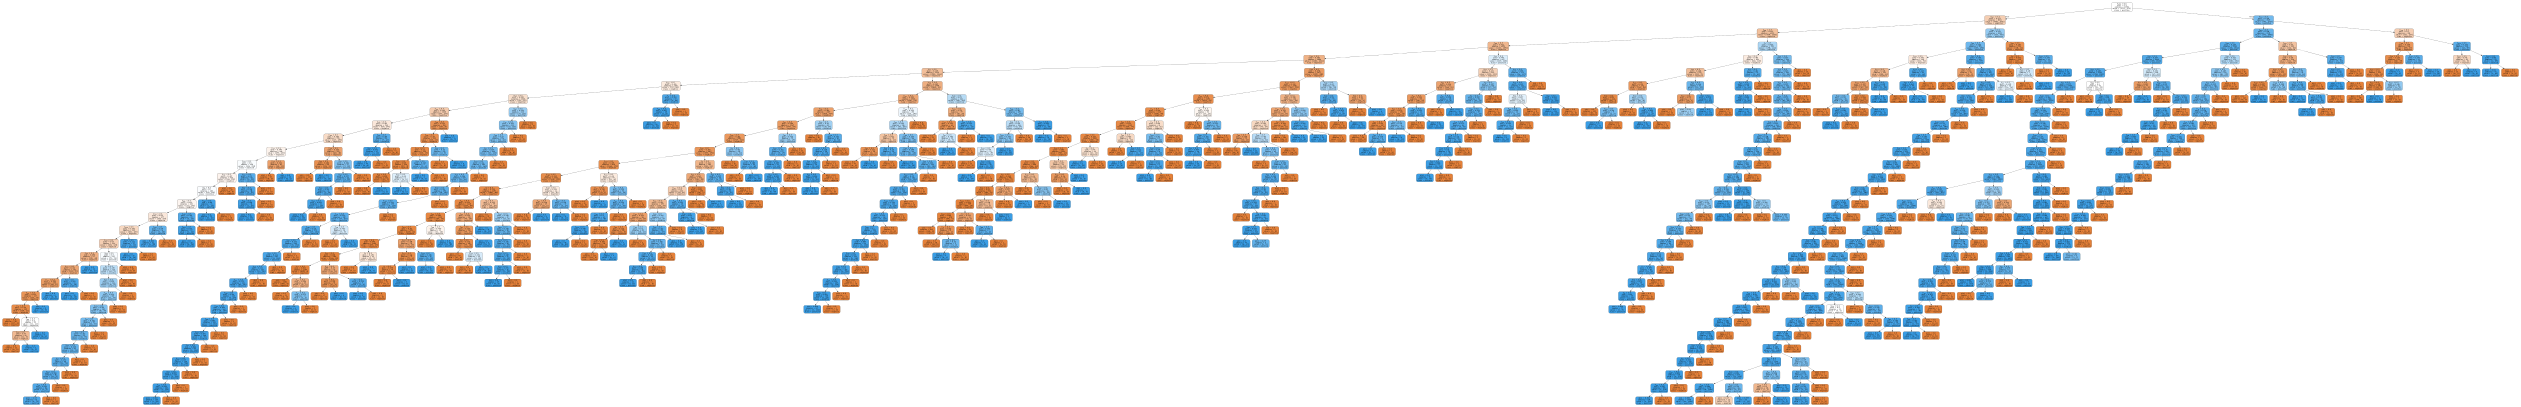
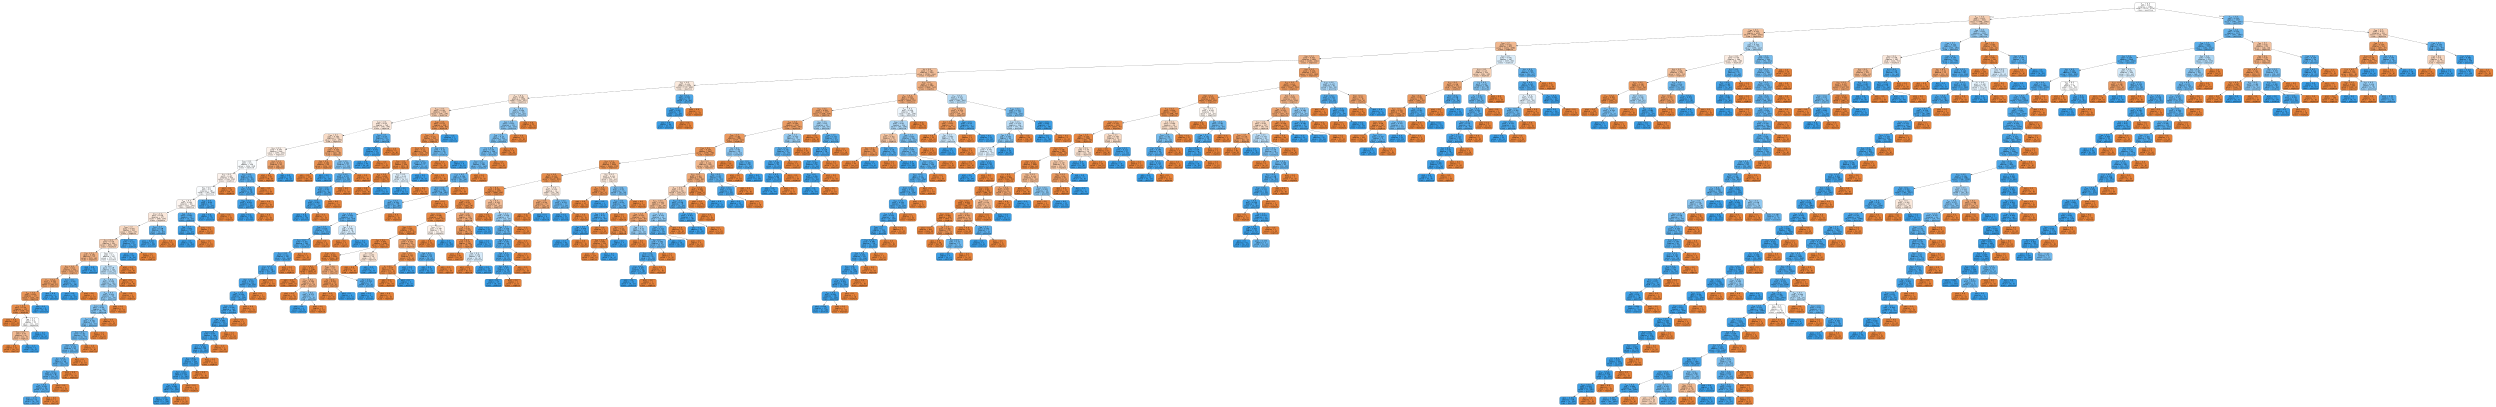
node "gini = 0.18": added
node "gini = 0.444": removed
